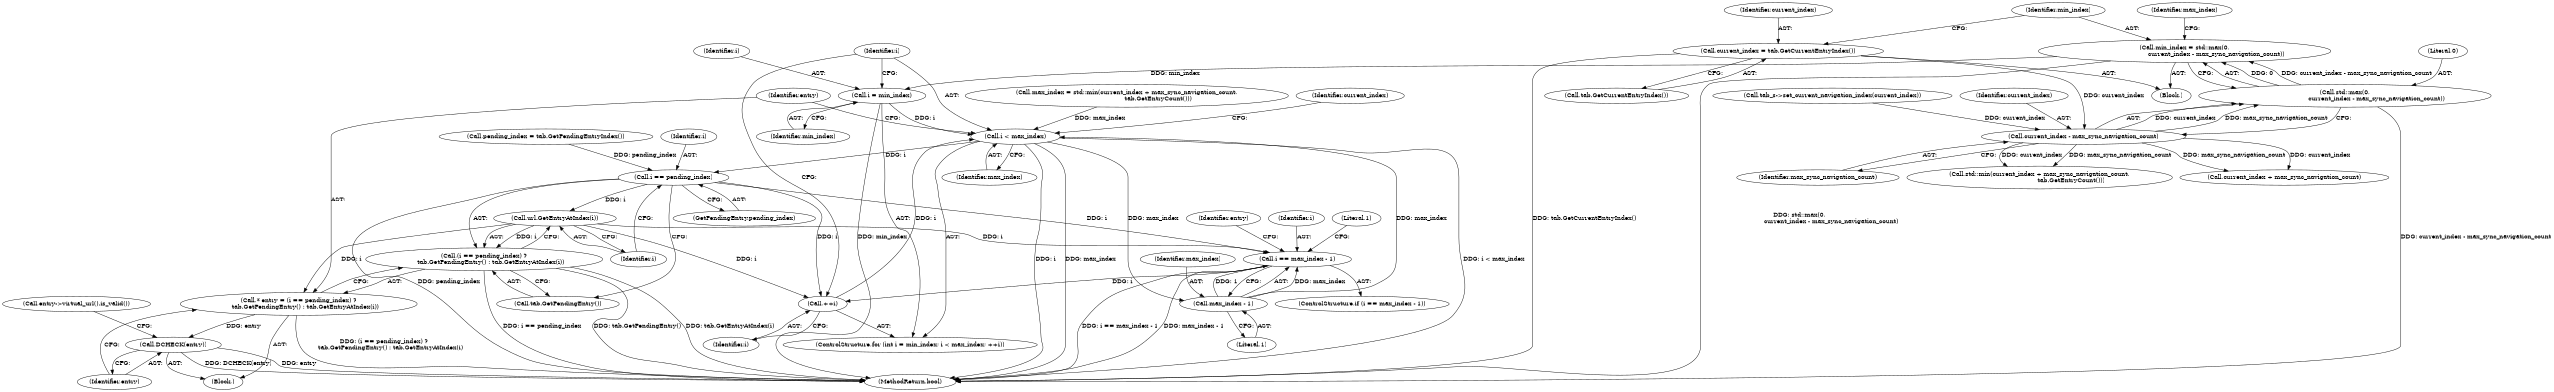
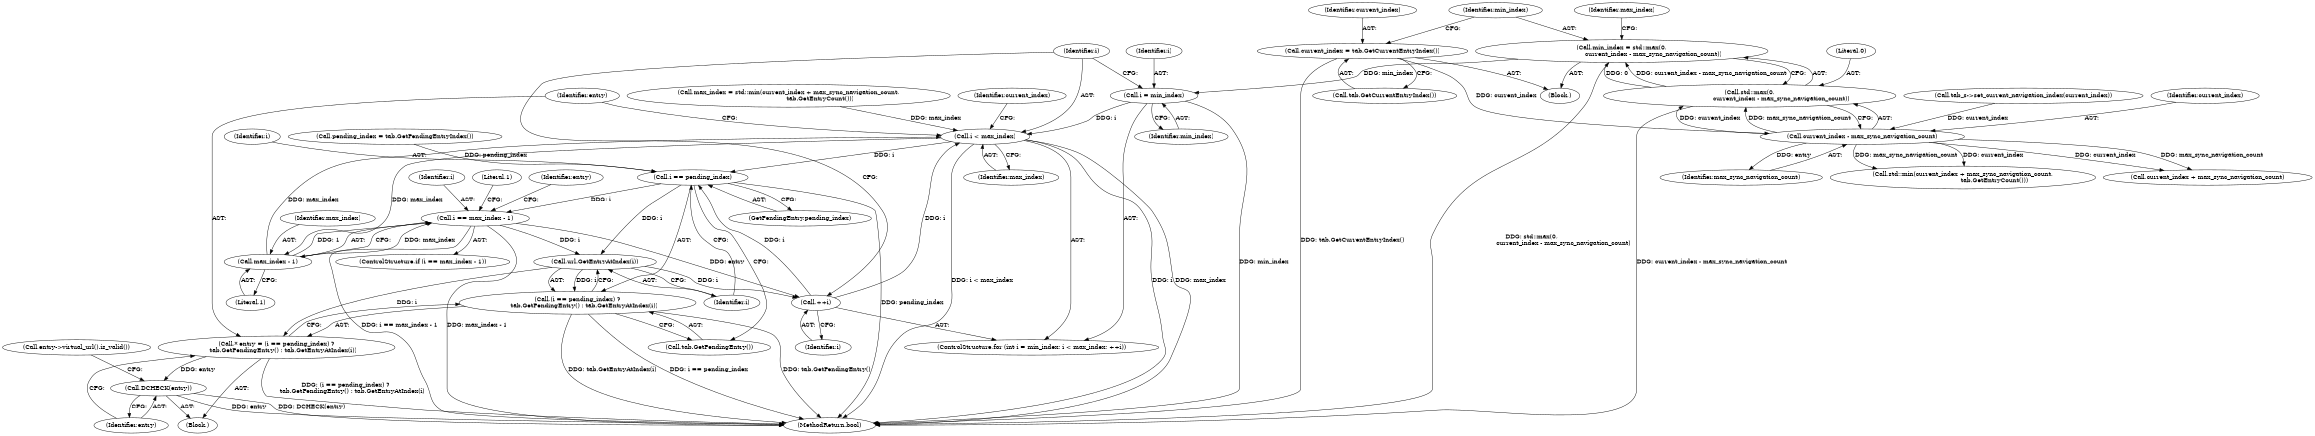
edge "(Call,current_index - max_sync_navigation_count)" -> "(Identifier,max_sync_navigation_count)": label "CFG: " -> "DDG: entry"
edge "(Call,i == pending_index)" -> "(Call,++i)": reversed
edge "(Call,url.GetEntryAtIndex(i))" -> "(Call,i == max_index - 1)": reversed
edge "(Call,i == max_index - 1)" -> "(Call,++i)": label "DDG: i" -> "DDG: entry"
